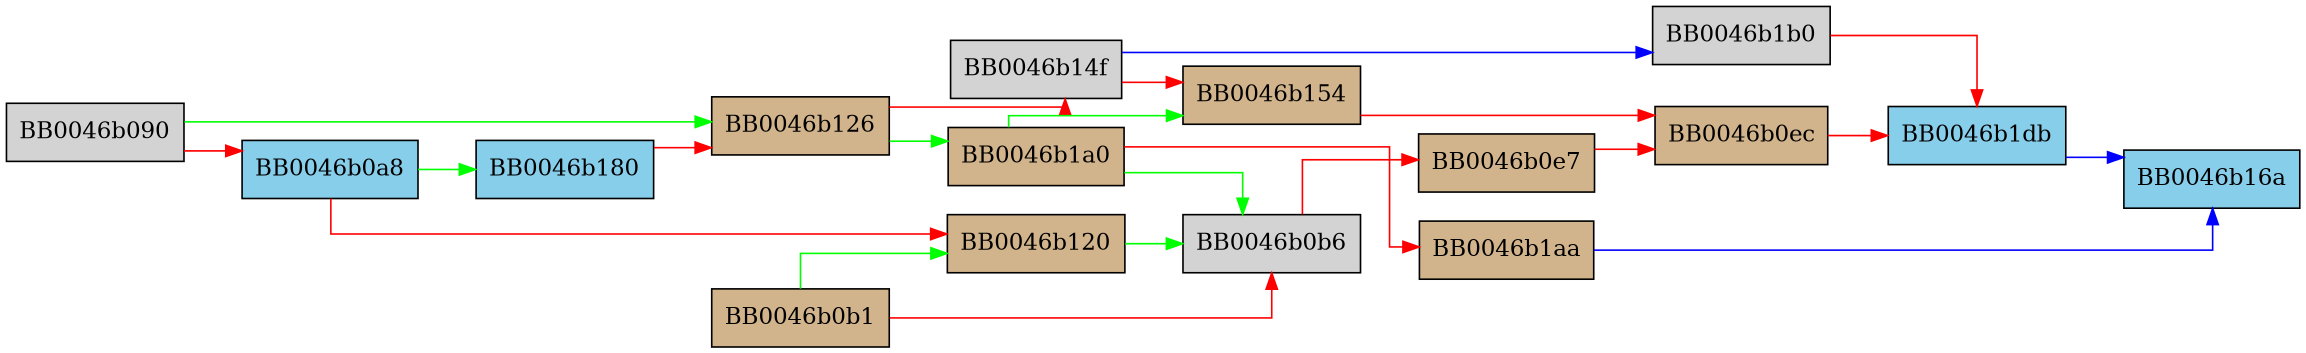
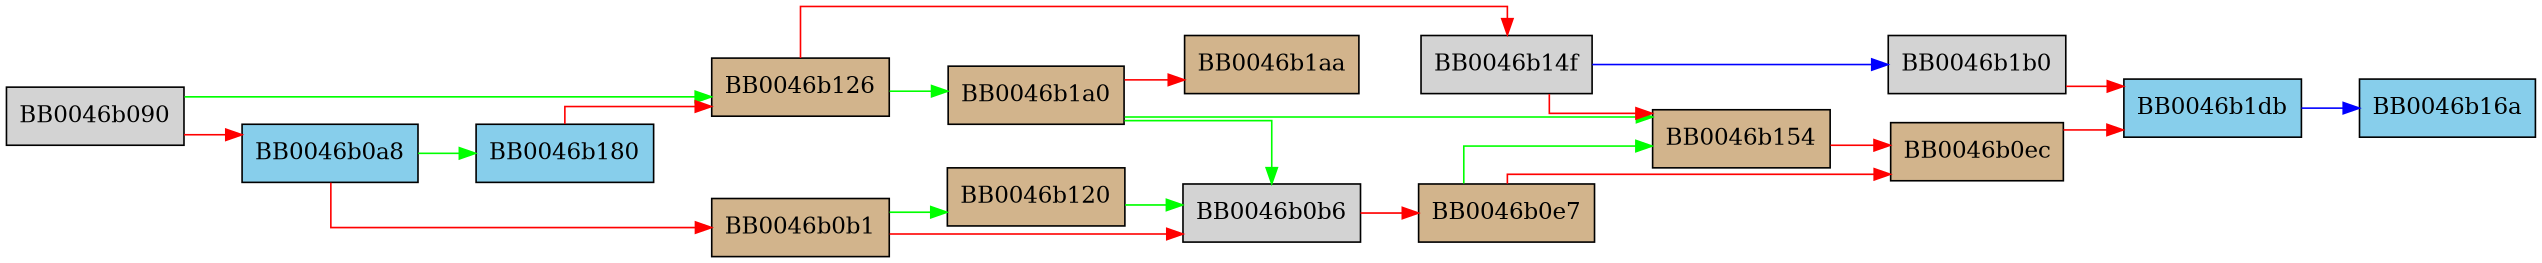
edge "BB0046b0e7" -> "BB0046b154": added
edge "BB0046b0a8" -> "BB0046b120": now "BB0046b0a8" -> "BB0046b0b1"
edge "BB0046b1aa" -> "BB0046b16a": removed
